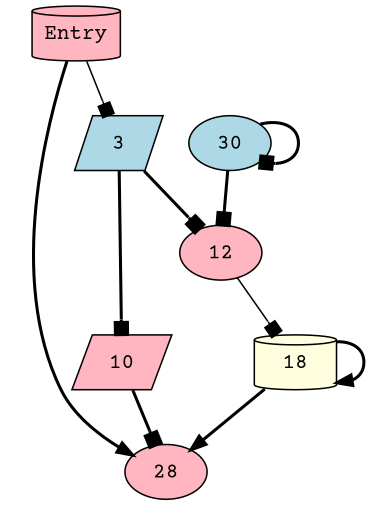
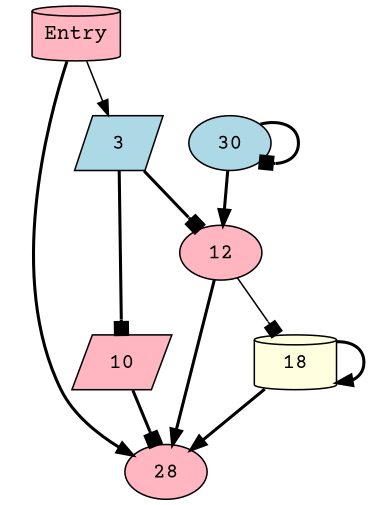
edge "Entry" -> "3": arrowhead box -> normal
edge "30" -> "12": arrowhead box -> normal
edge "12" -> "28": added
